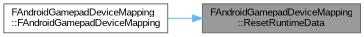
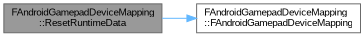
edge "FAndroidGamepadDeviceMapping ::FAndroidGamepadDeviceMapping" -> "FAndroidGamepadDeviceMapping ::ResetRuntimeData": reversed
